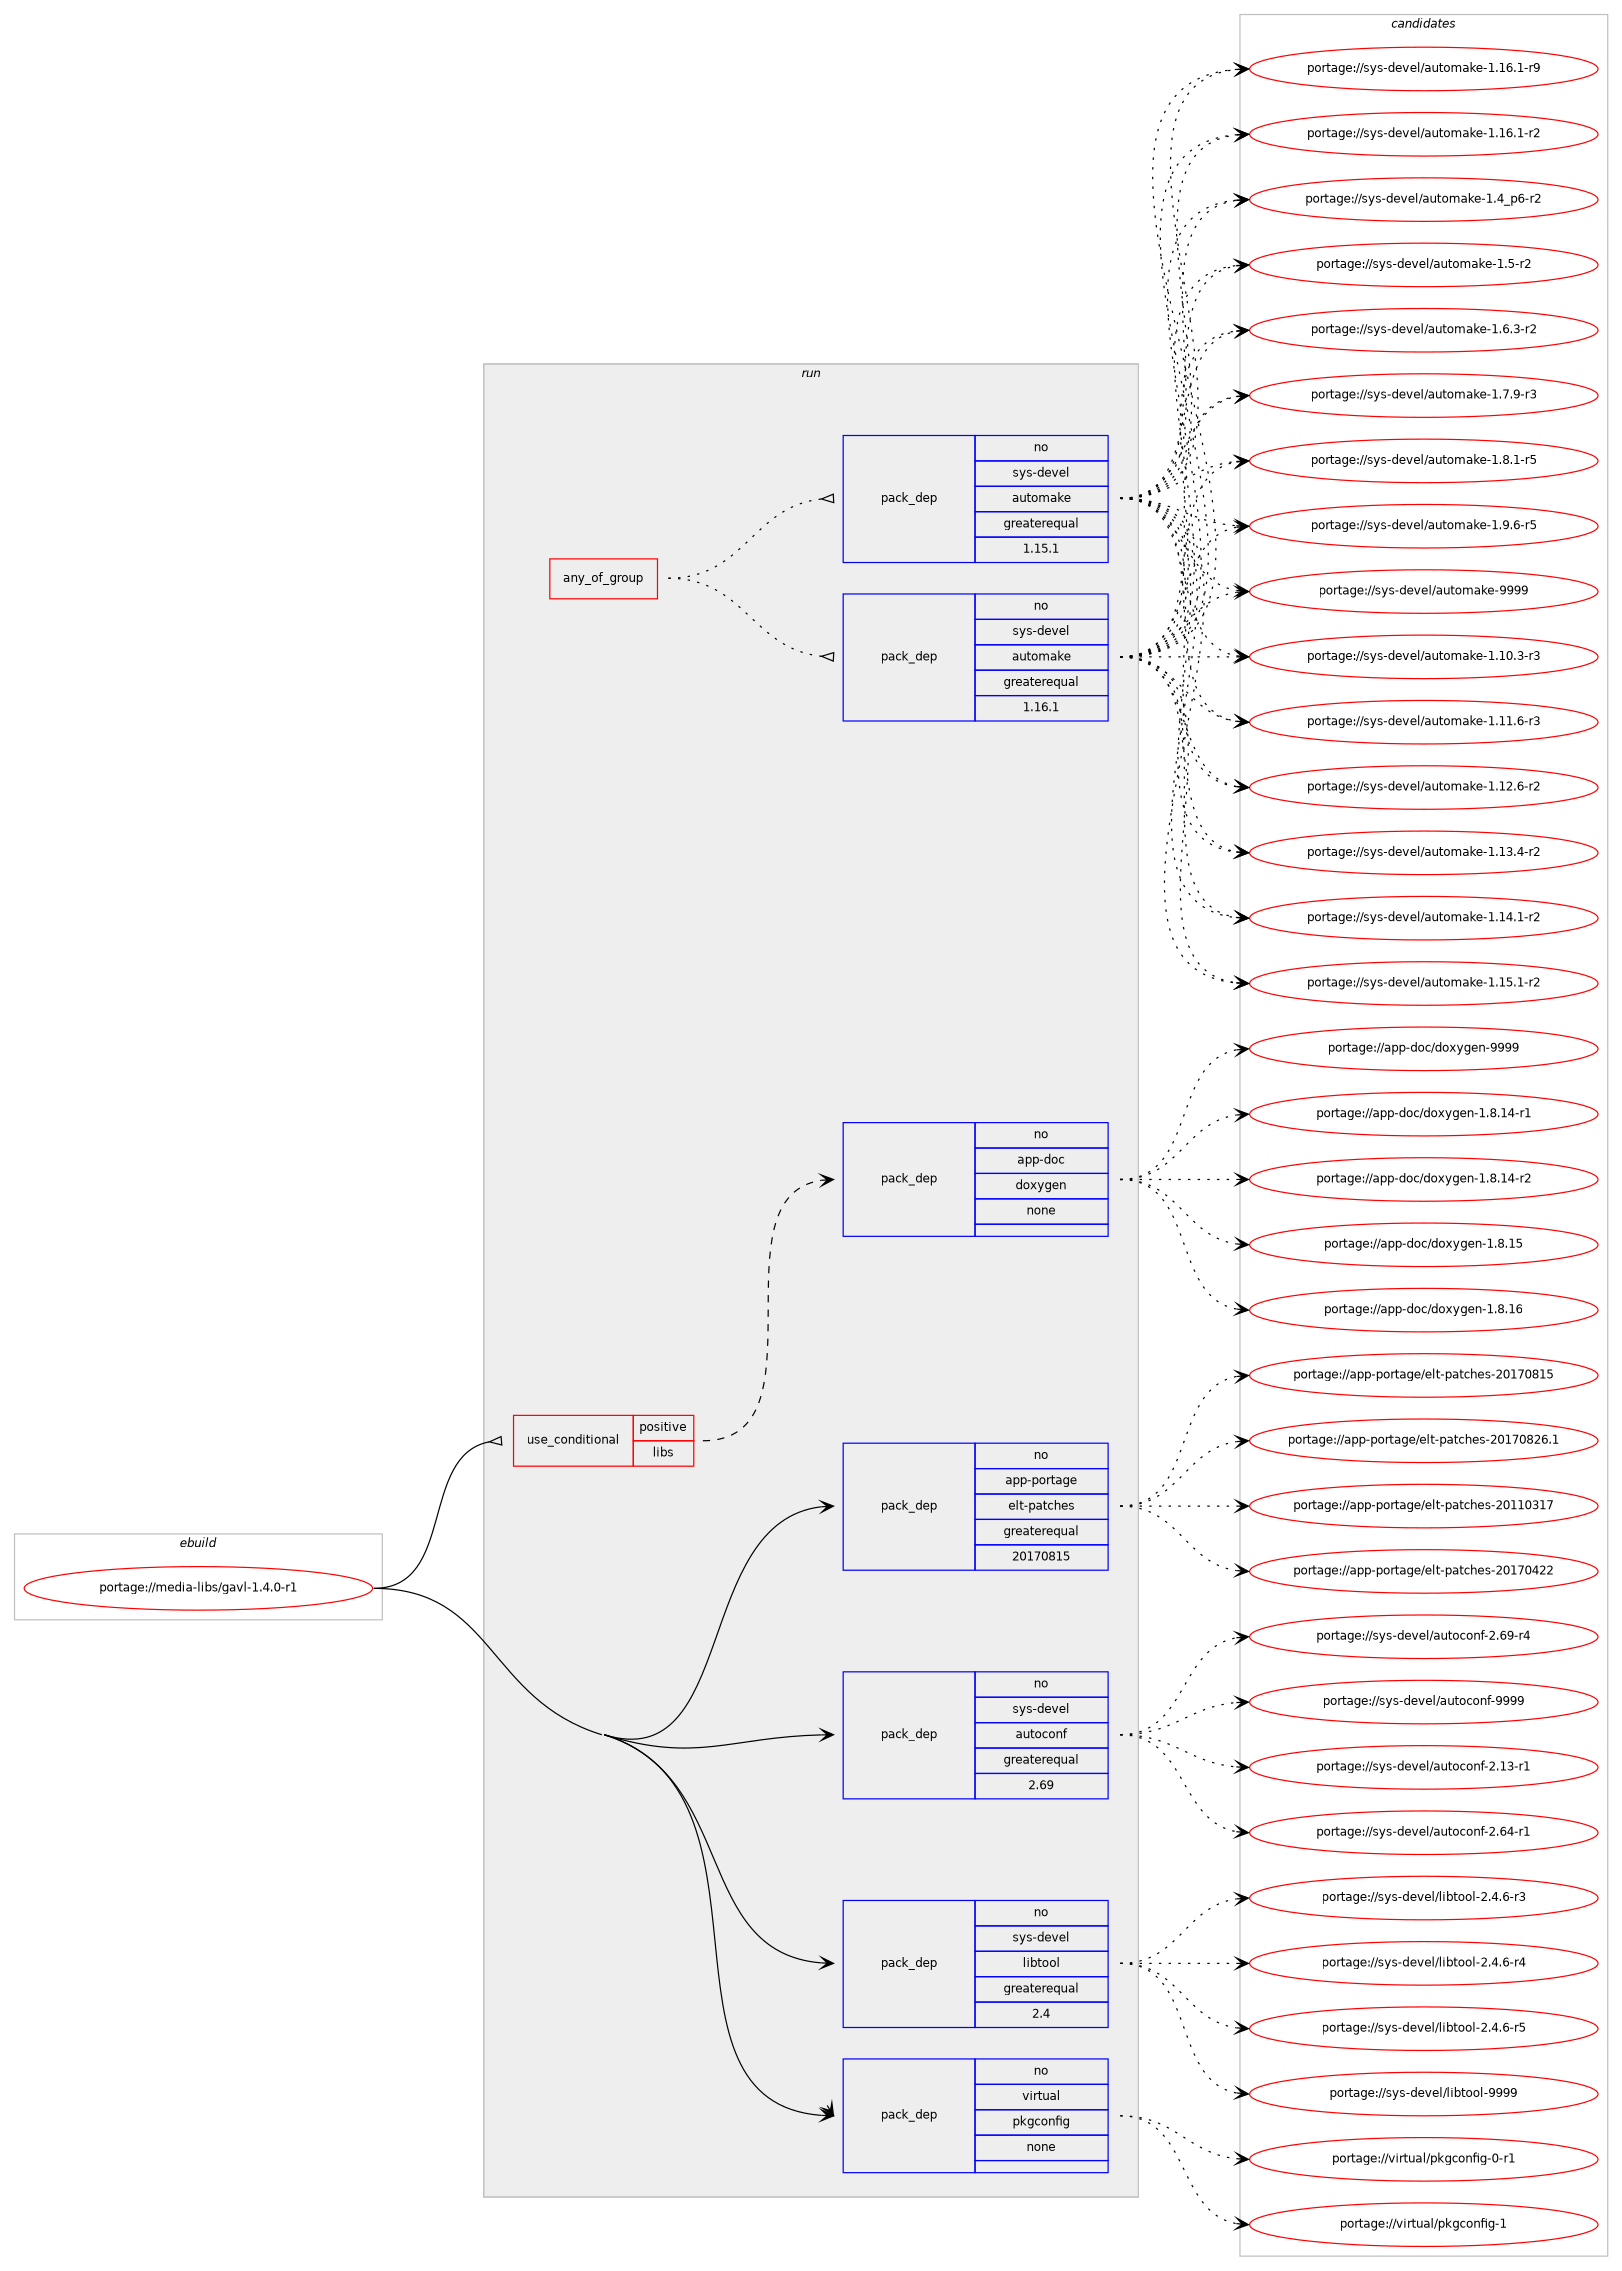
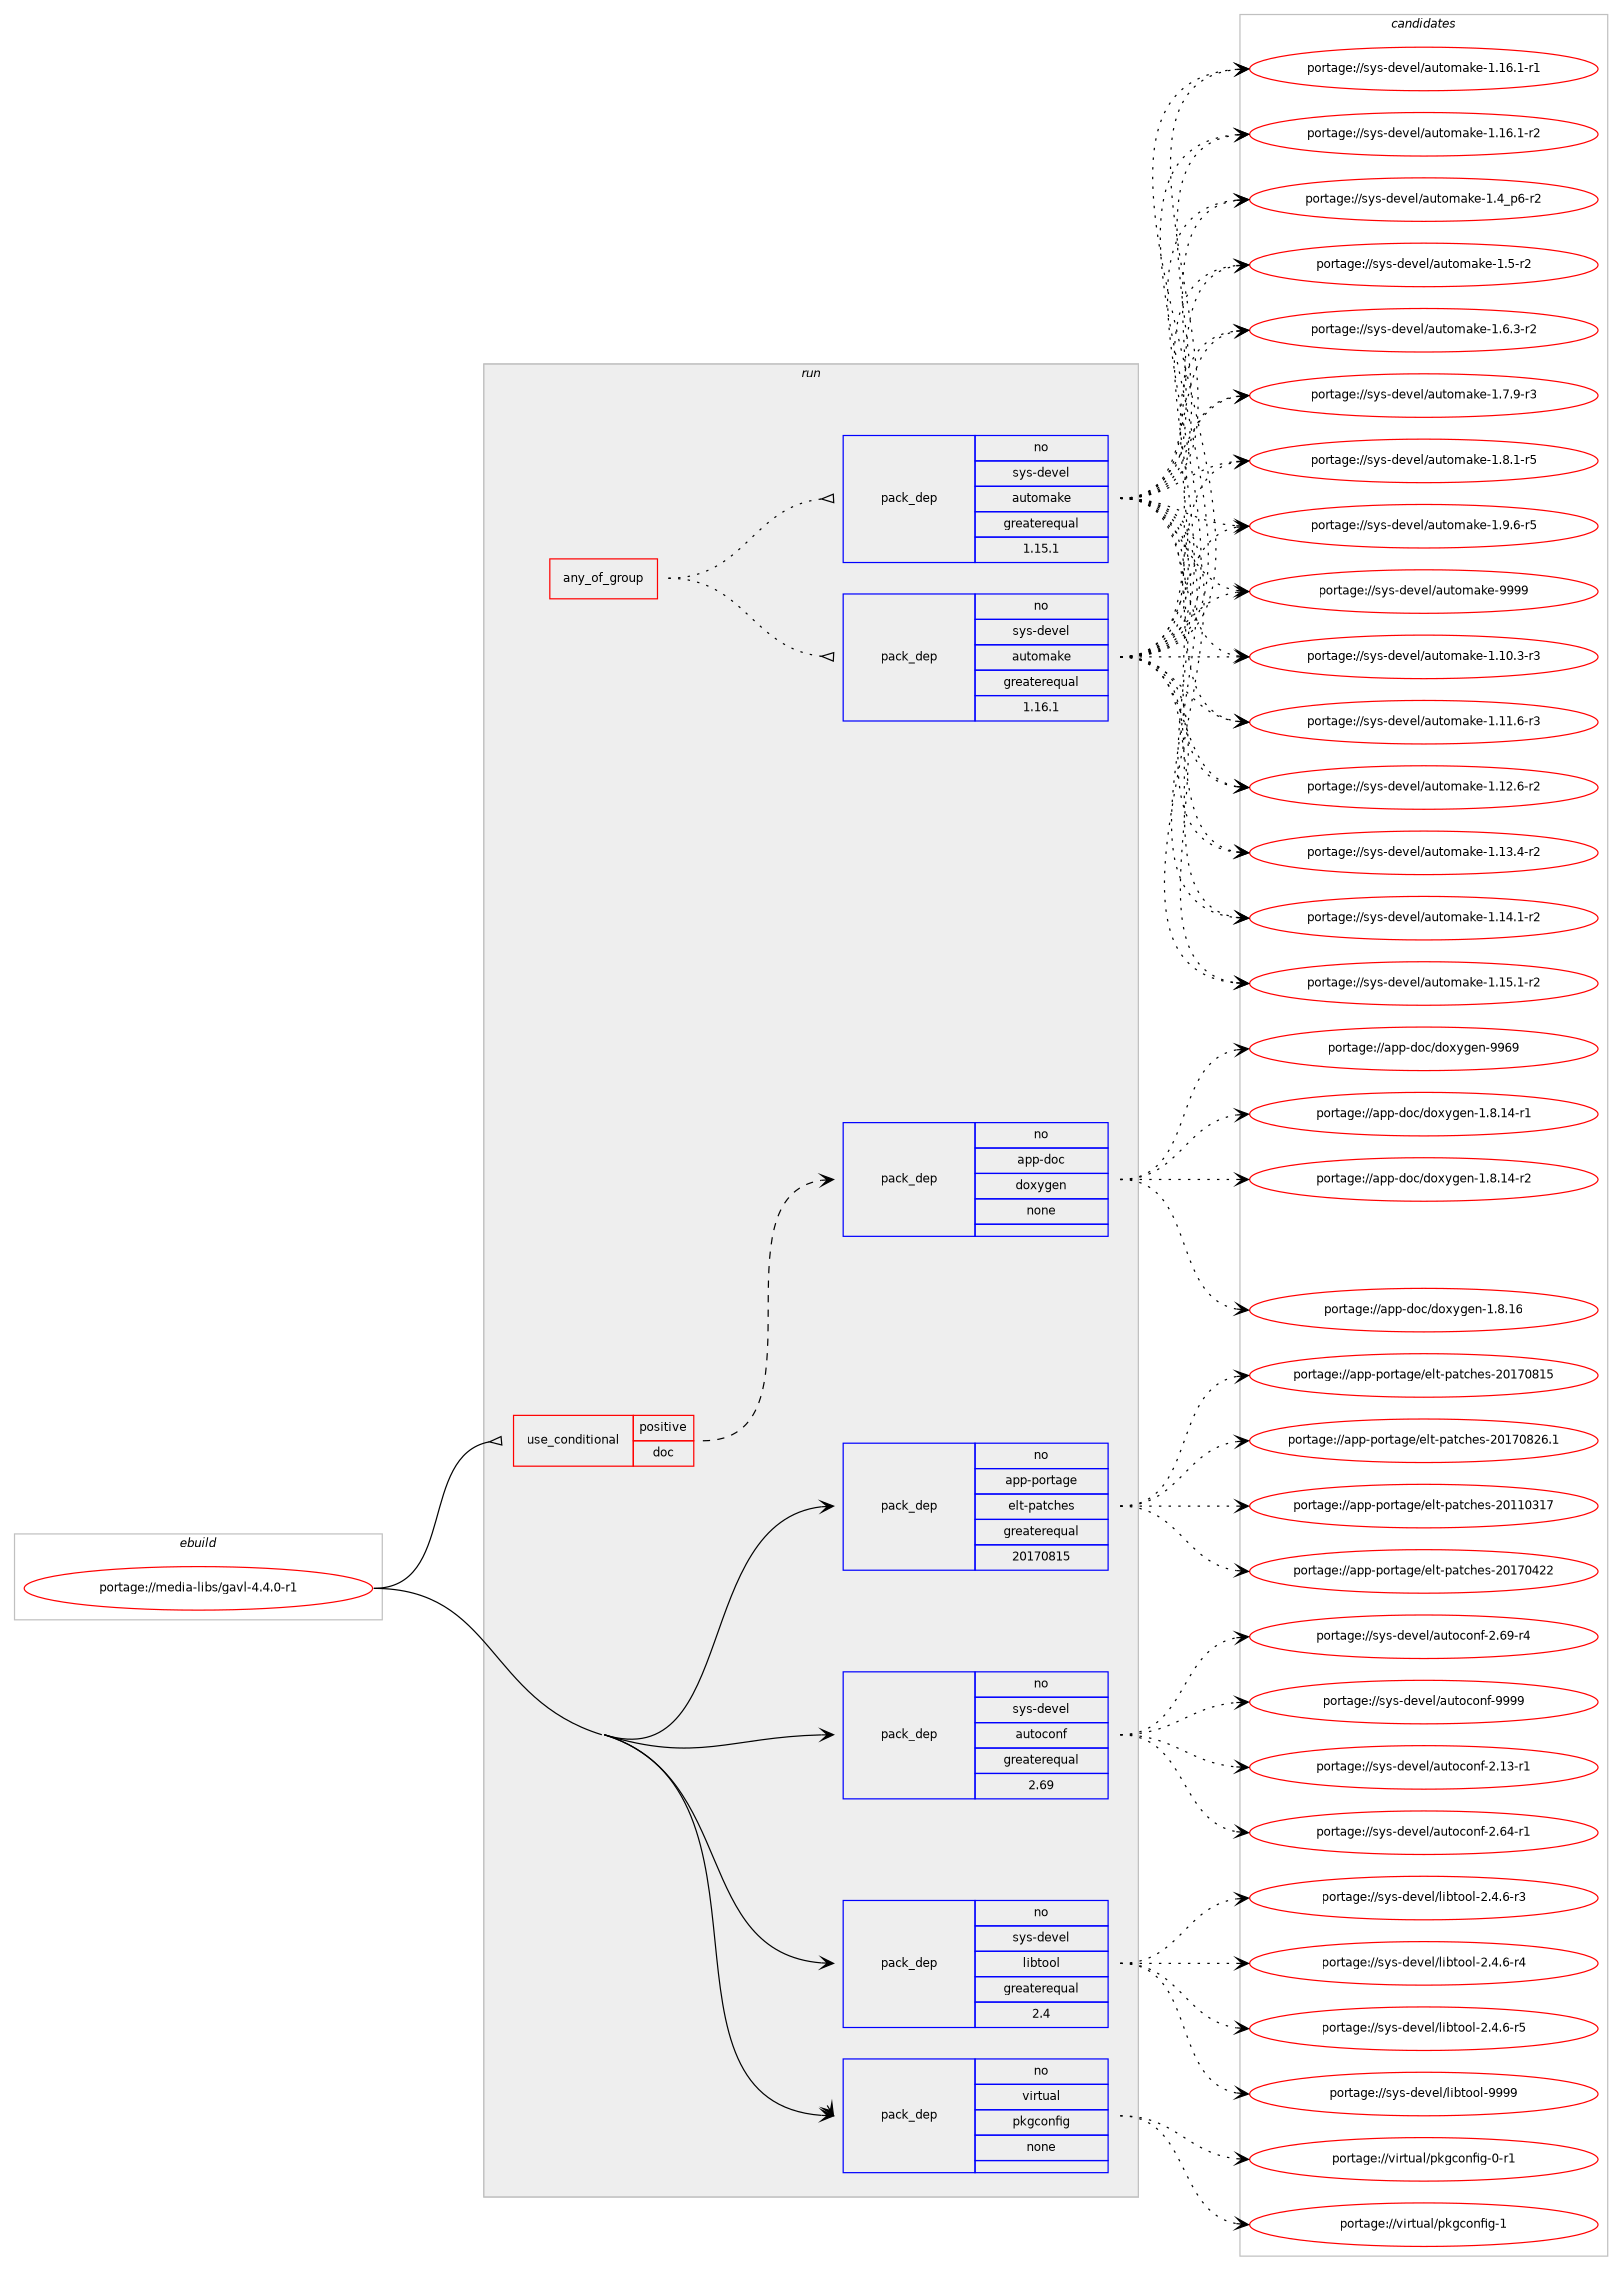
node "portage://sys-devel/automake-1.16.1-r9": label "portage://sys-devel/automake-1.16.1-r9" -> "portage://sys-devel/automake-1.16.1-r1"
node "portage://app-doc/doxygen-9999": label "portage://app-doc/doxygen-9999" -> "portage://app-doc/doxygen-9969"
node "portage://app-doc/doxygen-1.8.15": removed
node "use_conditional": text "libs" -> "doc"
node "portage://media-libs/gavl-1.4.0-r1": label "portage://media-libs/gavl-1.4.0-r1" -> "portage://media-libs/gavl-4.4.0-r1"
